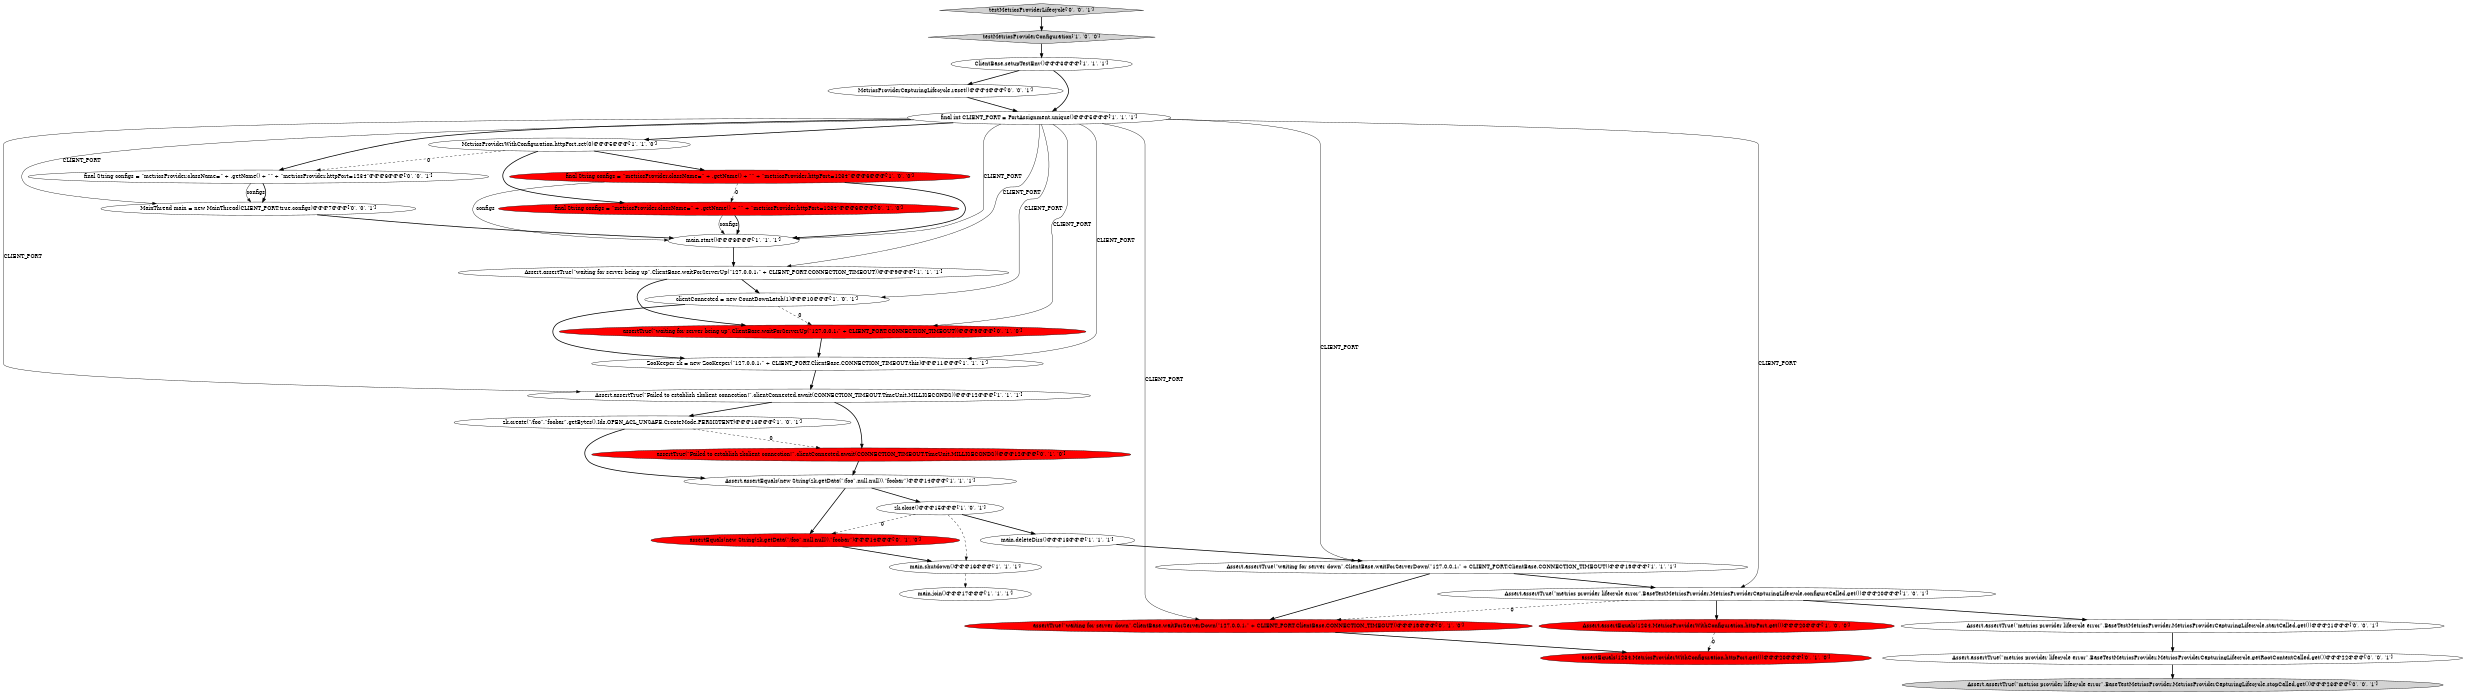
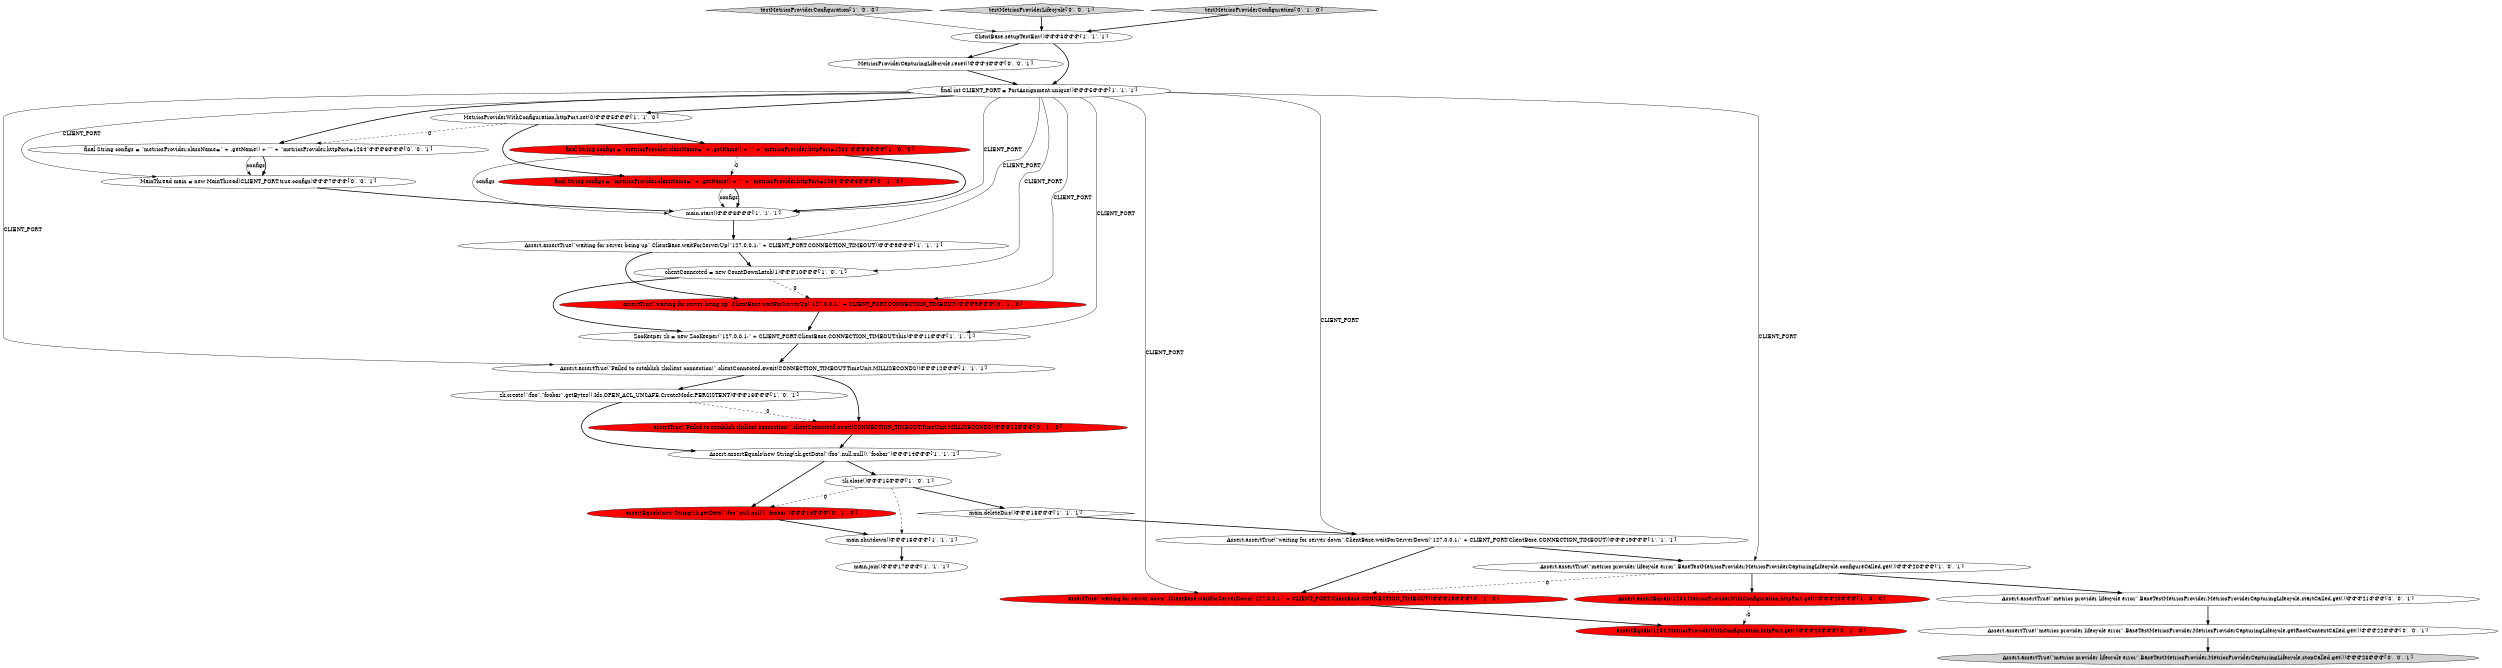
node "testMetricsProviderConfiguration['0', '1', '0']": added
edge "testMetricsProviderLifecycle['0', '0', '1']" -> "testMetricsProviderConfiguration['1', '0', '0']": now "testMetricsProviderLifecycle['0', '0', '1']" -> "ClientBase.setupTestEnv()@@@3@@@['1', '1', '1']"
edge "testMetricsProviderConfiguration['1', '0', '0']" -> "ClientBase.setupTestEnv()@@@3@@@['1', '1', '1']": style bold -> solid
node "main.deleteDirs()@@@18@@@['1', '1', '1']": shape ellipse -> diamond
edge "main.shutdown()@@@16@@@['1', '1', '1']" -> "main.join()@@@17@@@['1', '1', '1']": style dashed -> bold
